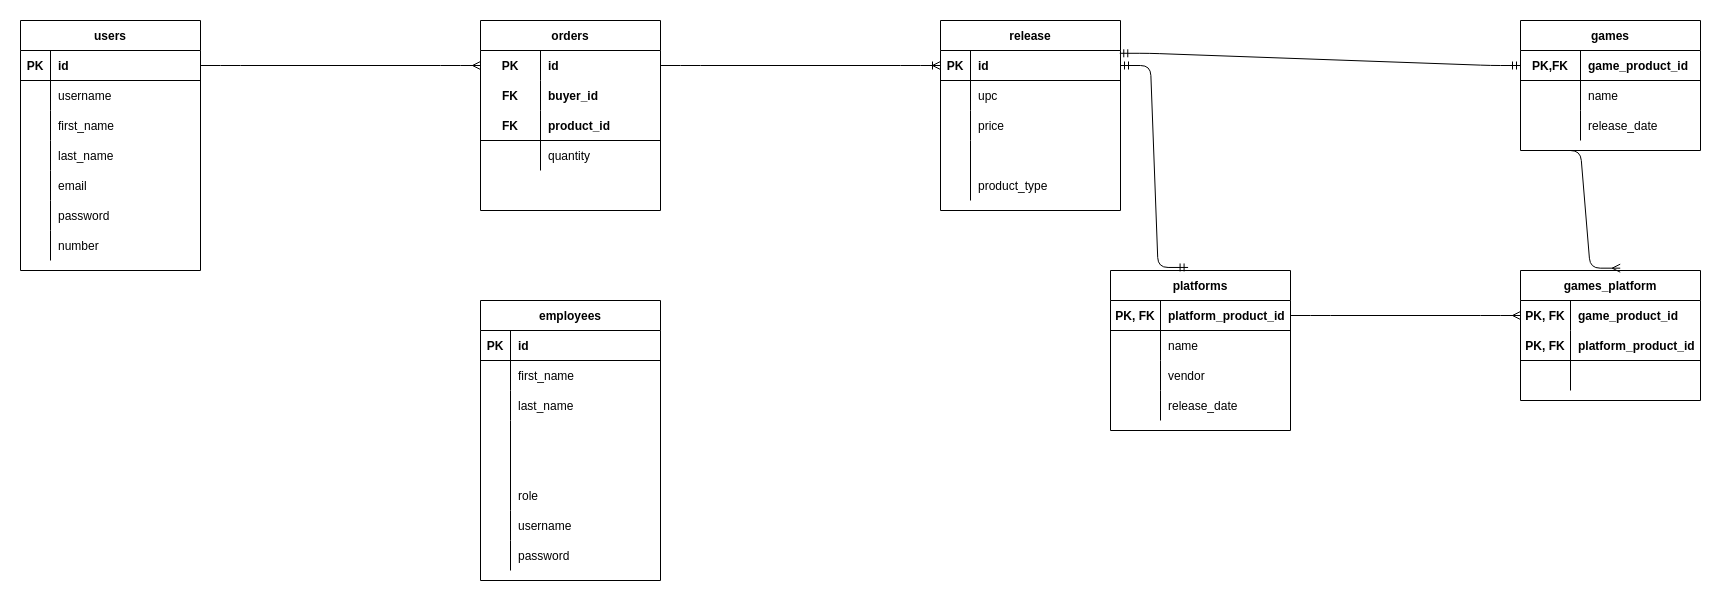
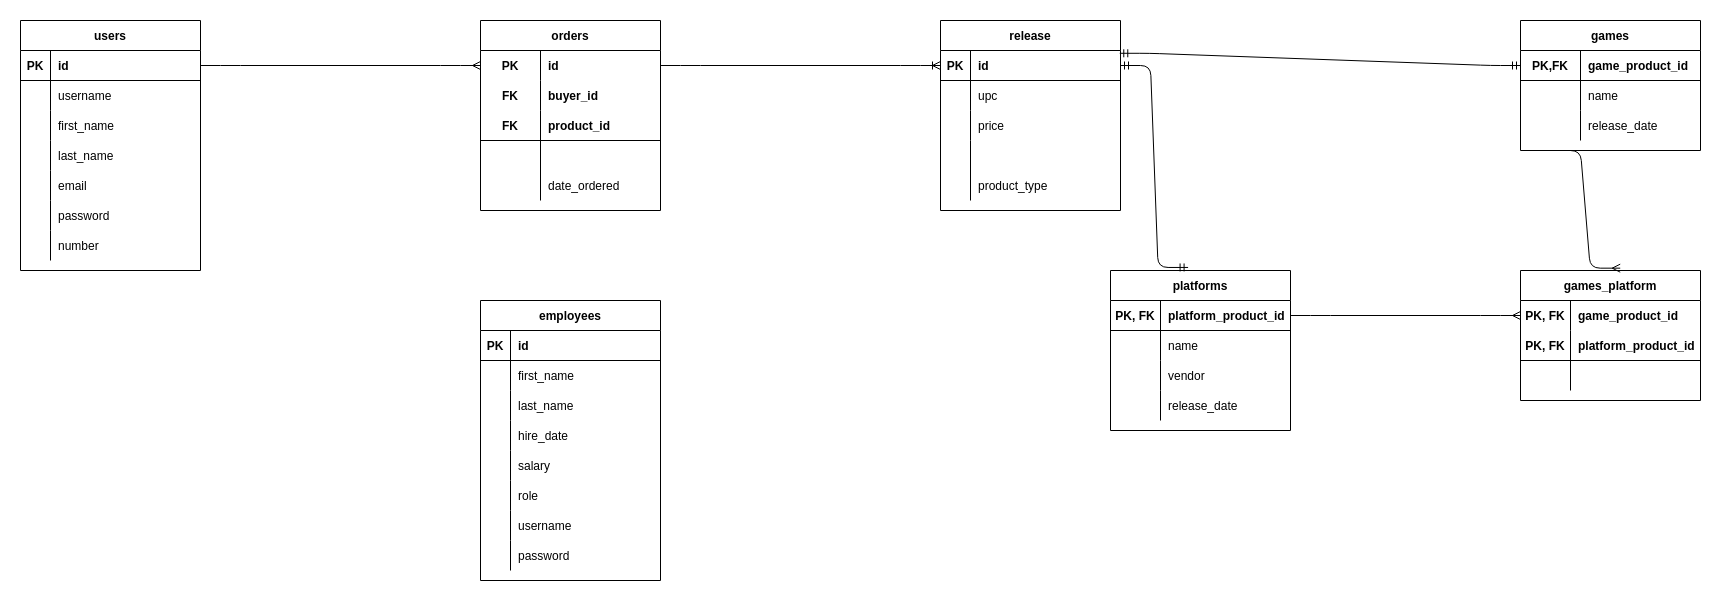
node "quantity": removed
node "date_ordered": added
node "hire_date": added
node "salary": added
